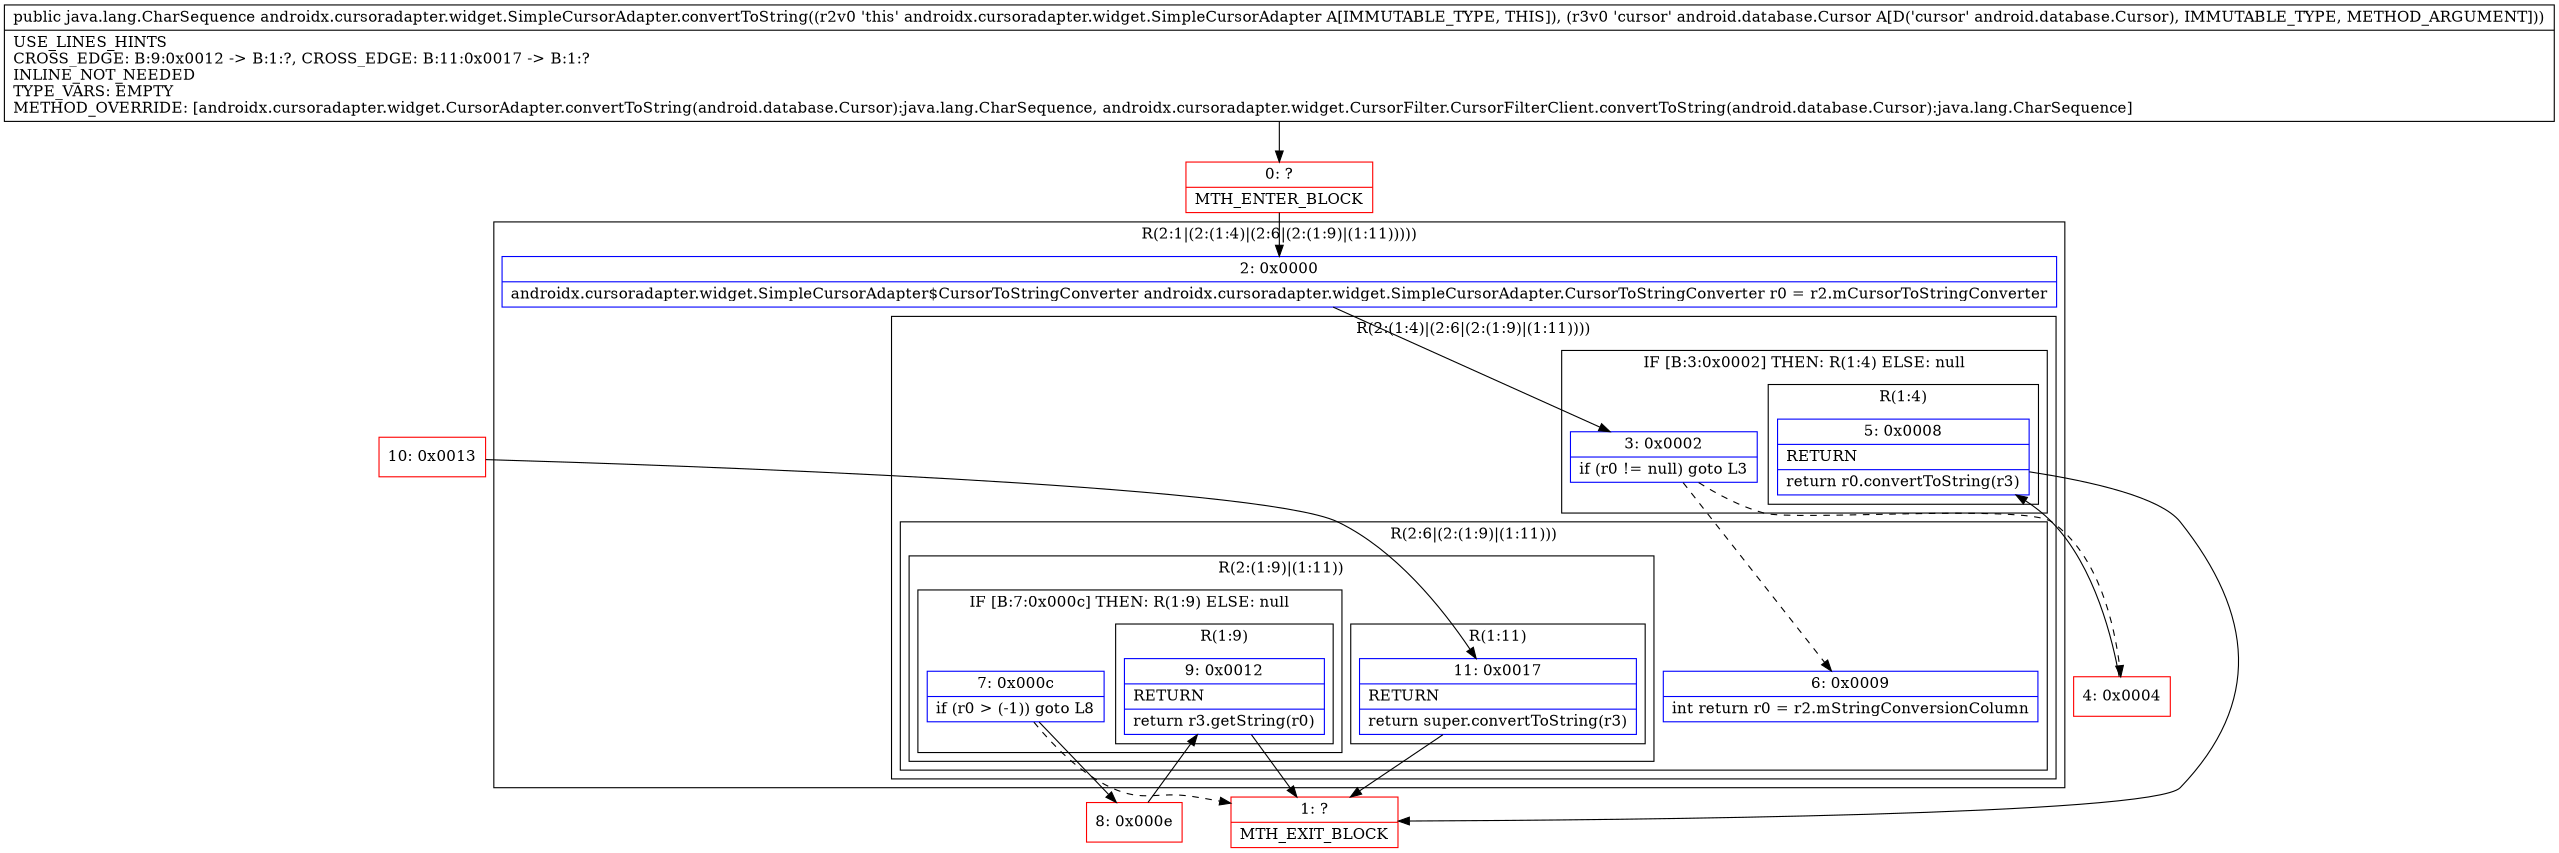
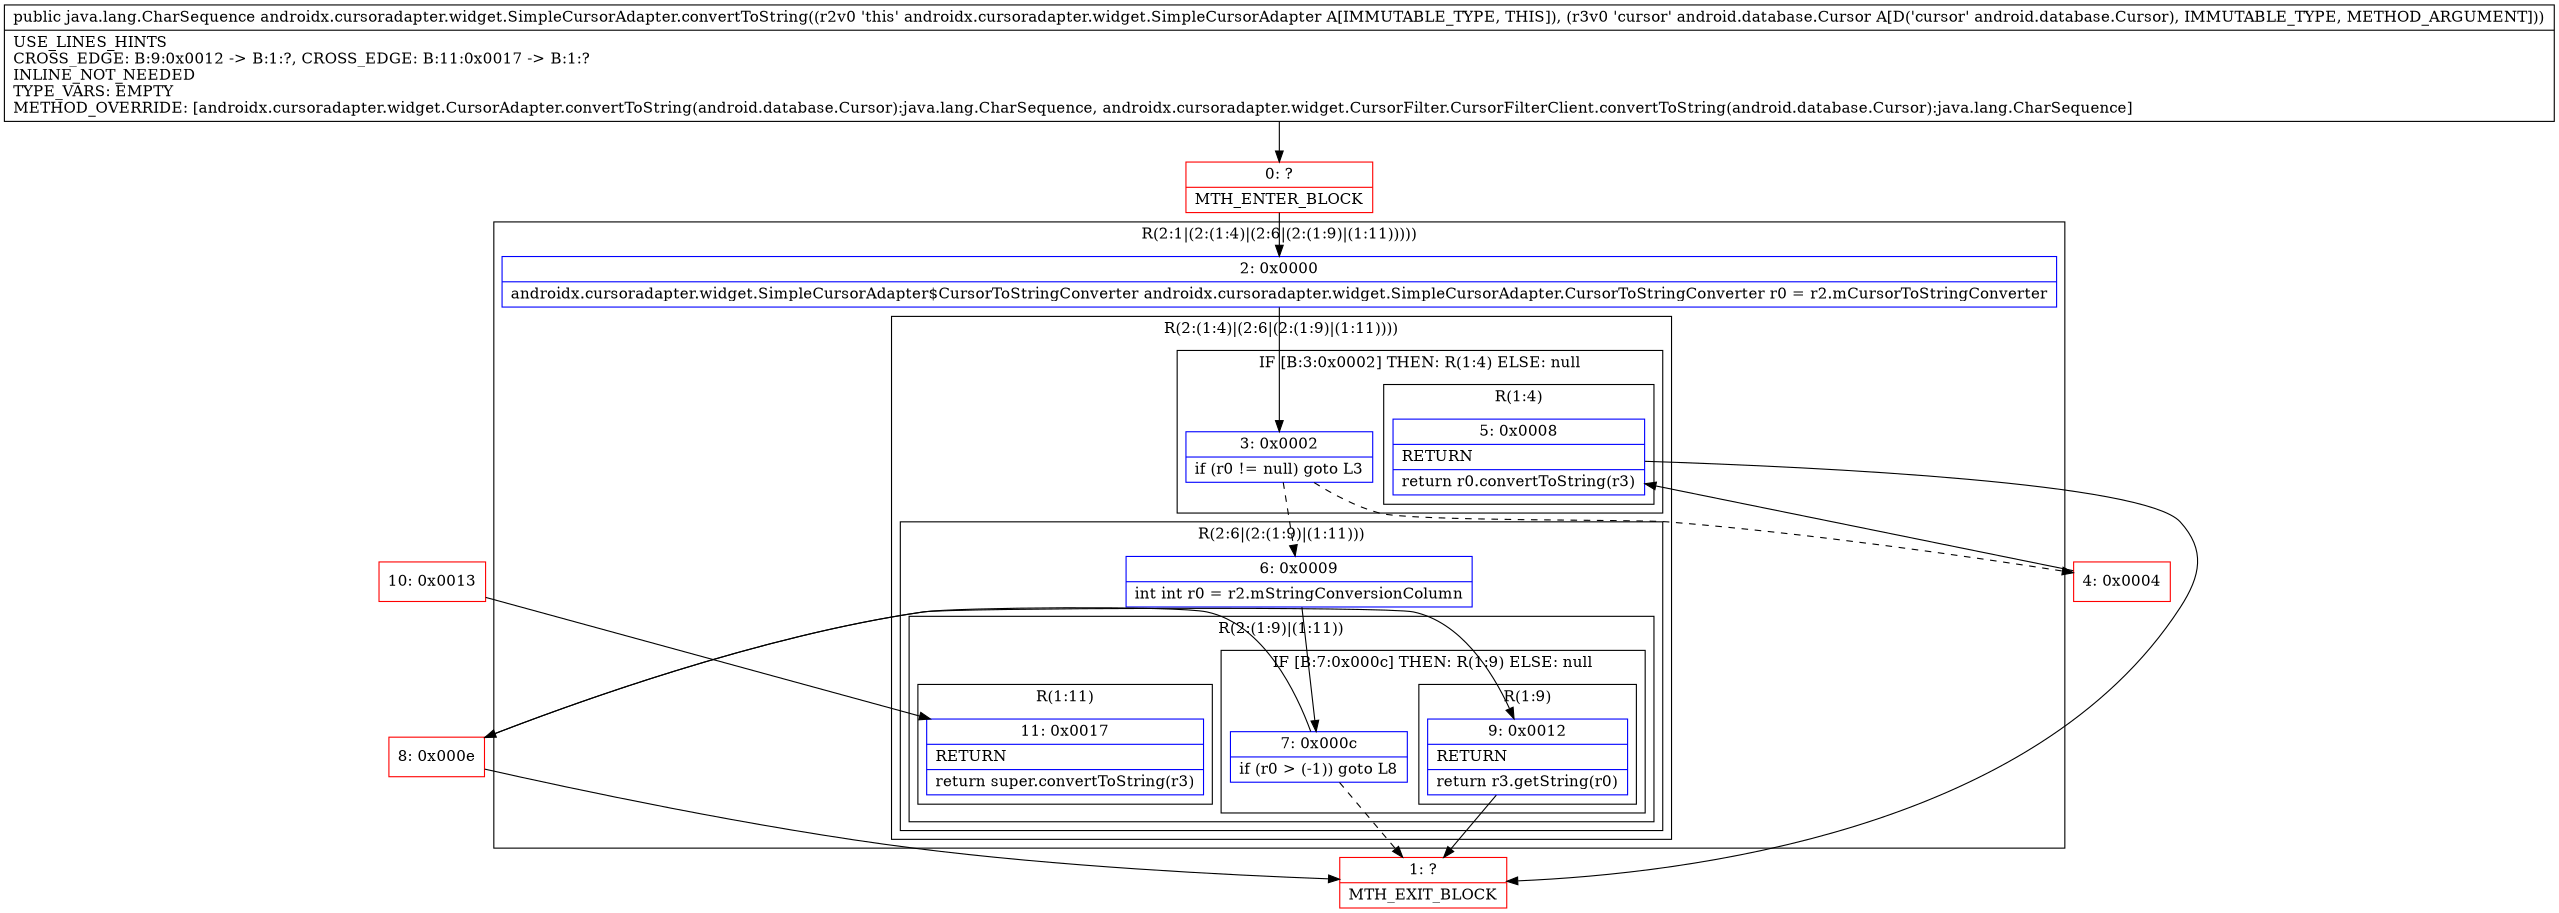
edge "6: 0x0009" -> "7: 0x000c": added
node "6: 0x0009": text "int return r0 = r2.mStringConversionColumn" -> "int int r0 = r2.mStringConversionColumn"
edge "11: 0x0017" -> "1: ?": now "8: 0x000e" -> "1: ?"
